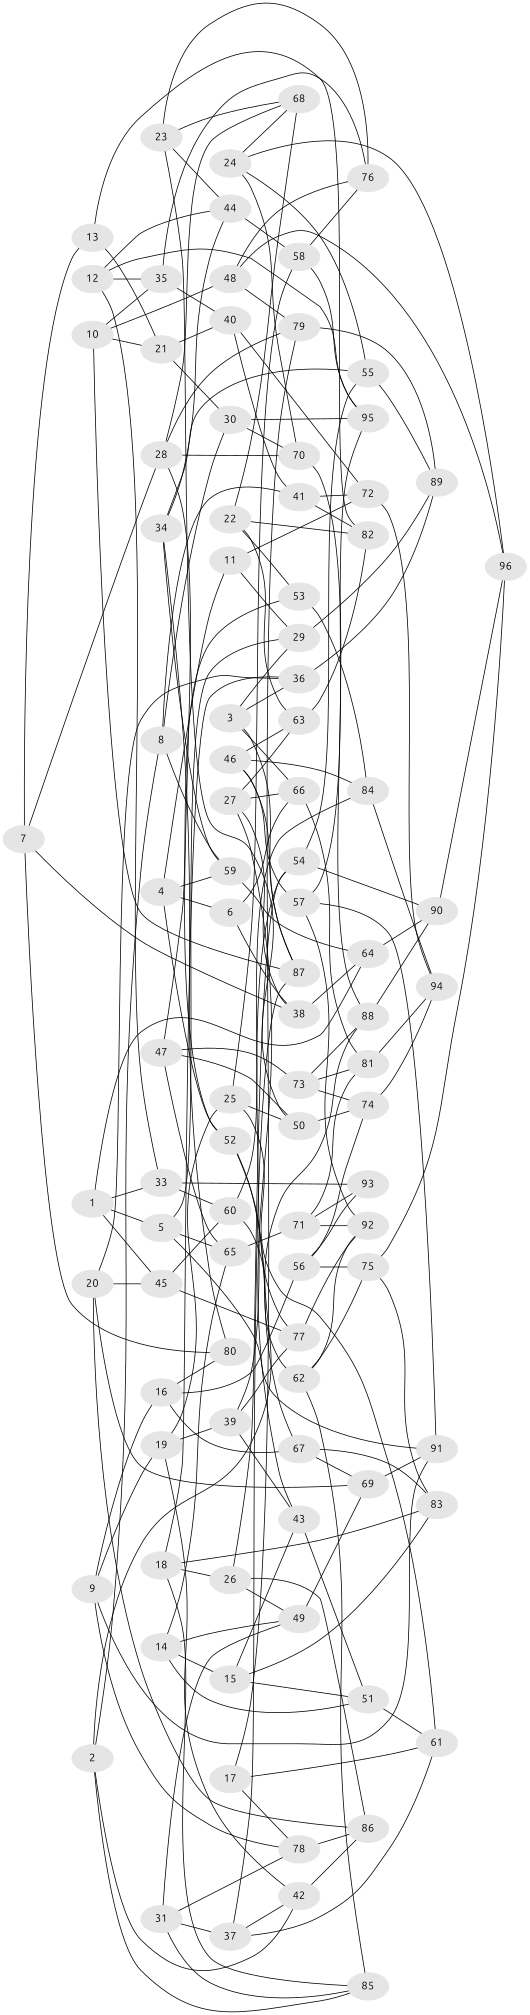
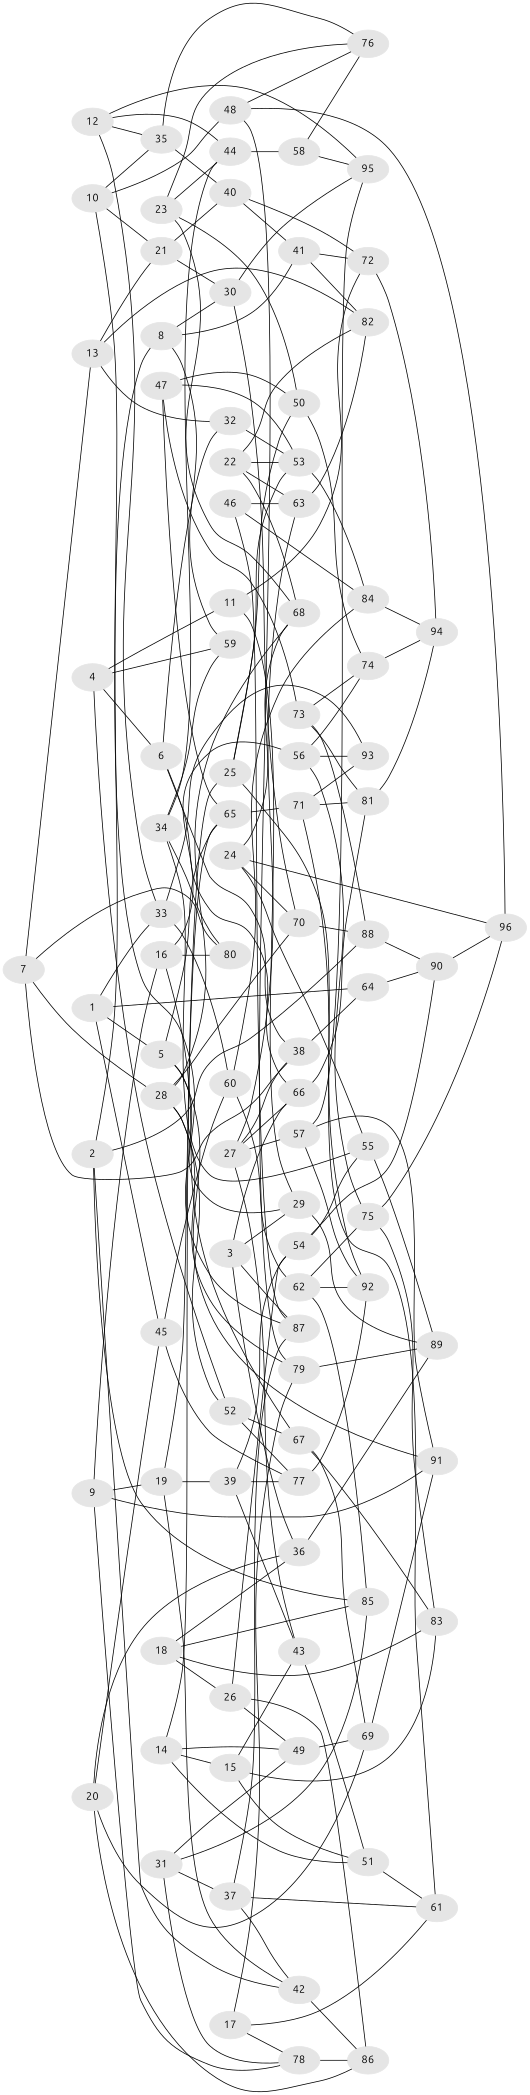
node "32": added
edge "58" -- "25": now "53" -- "25"
edge "46" -- "57": now "27" -- "57"
edge "59" -- "64": removed
